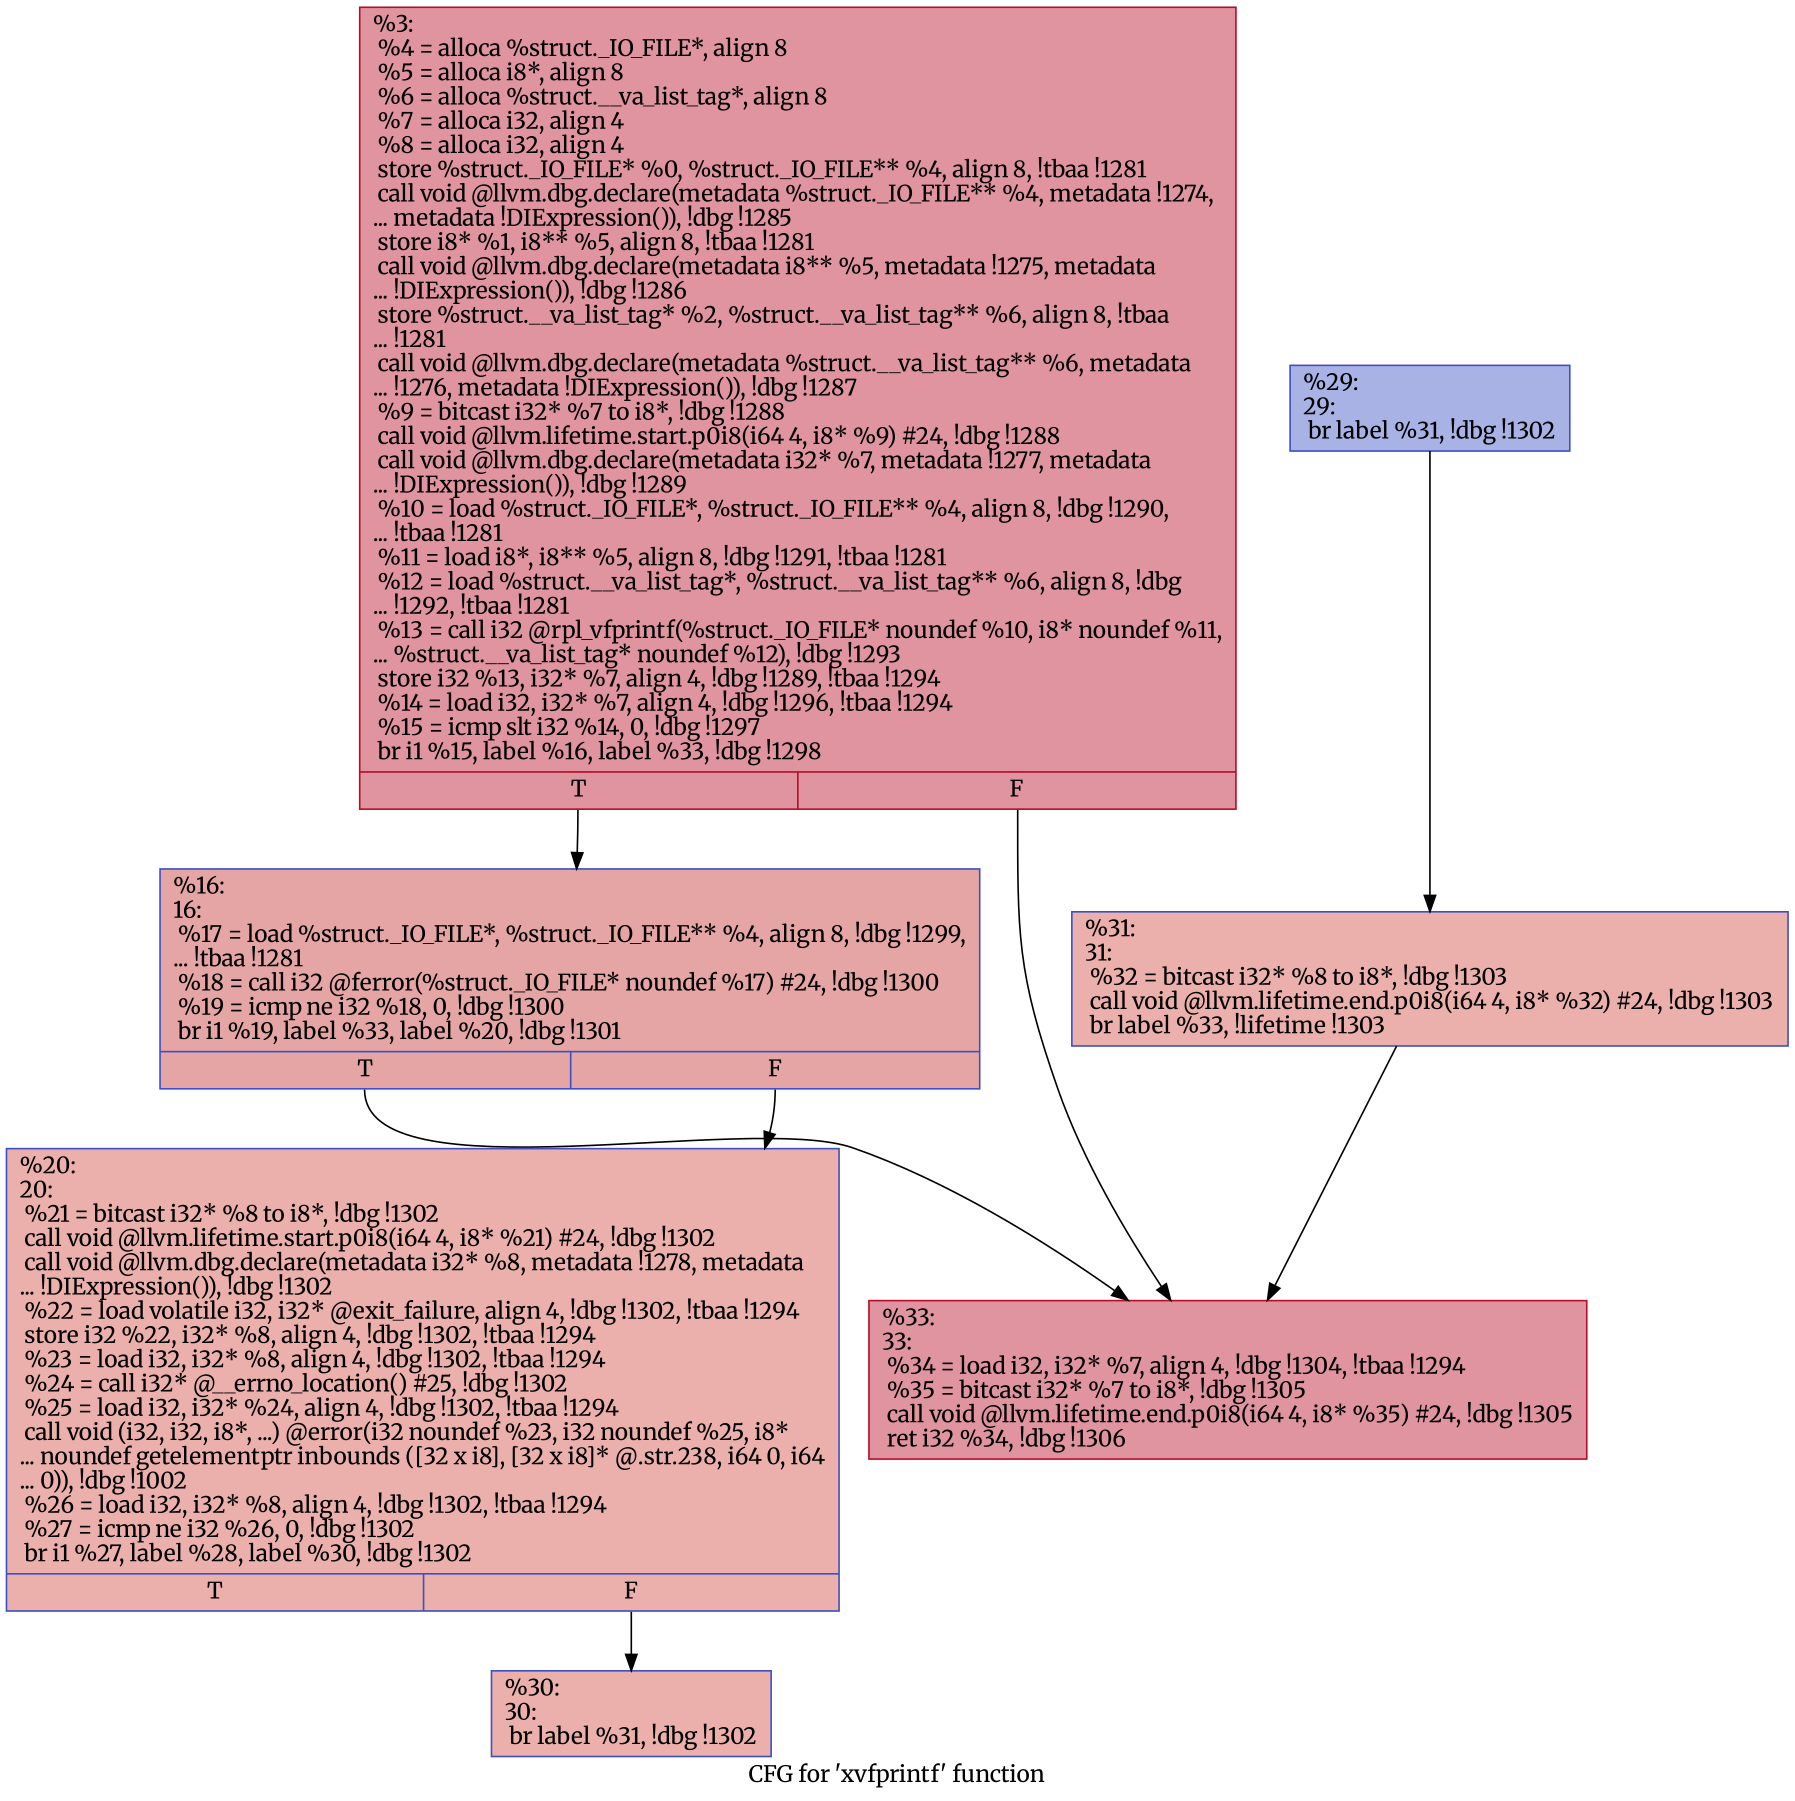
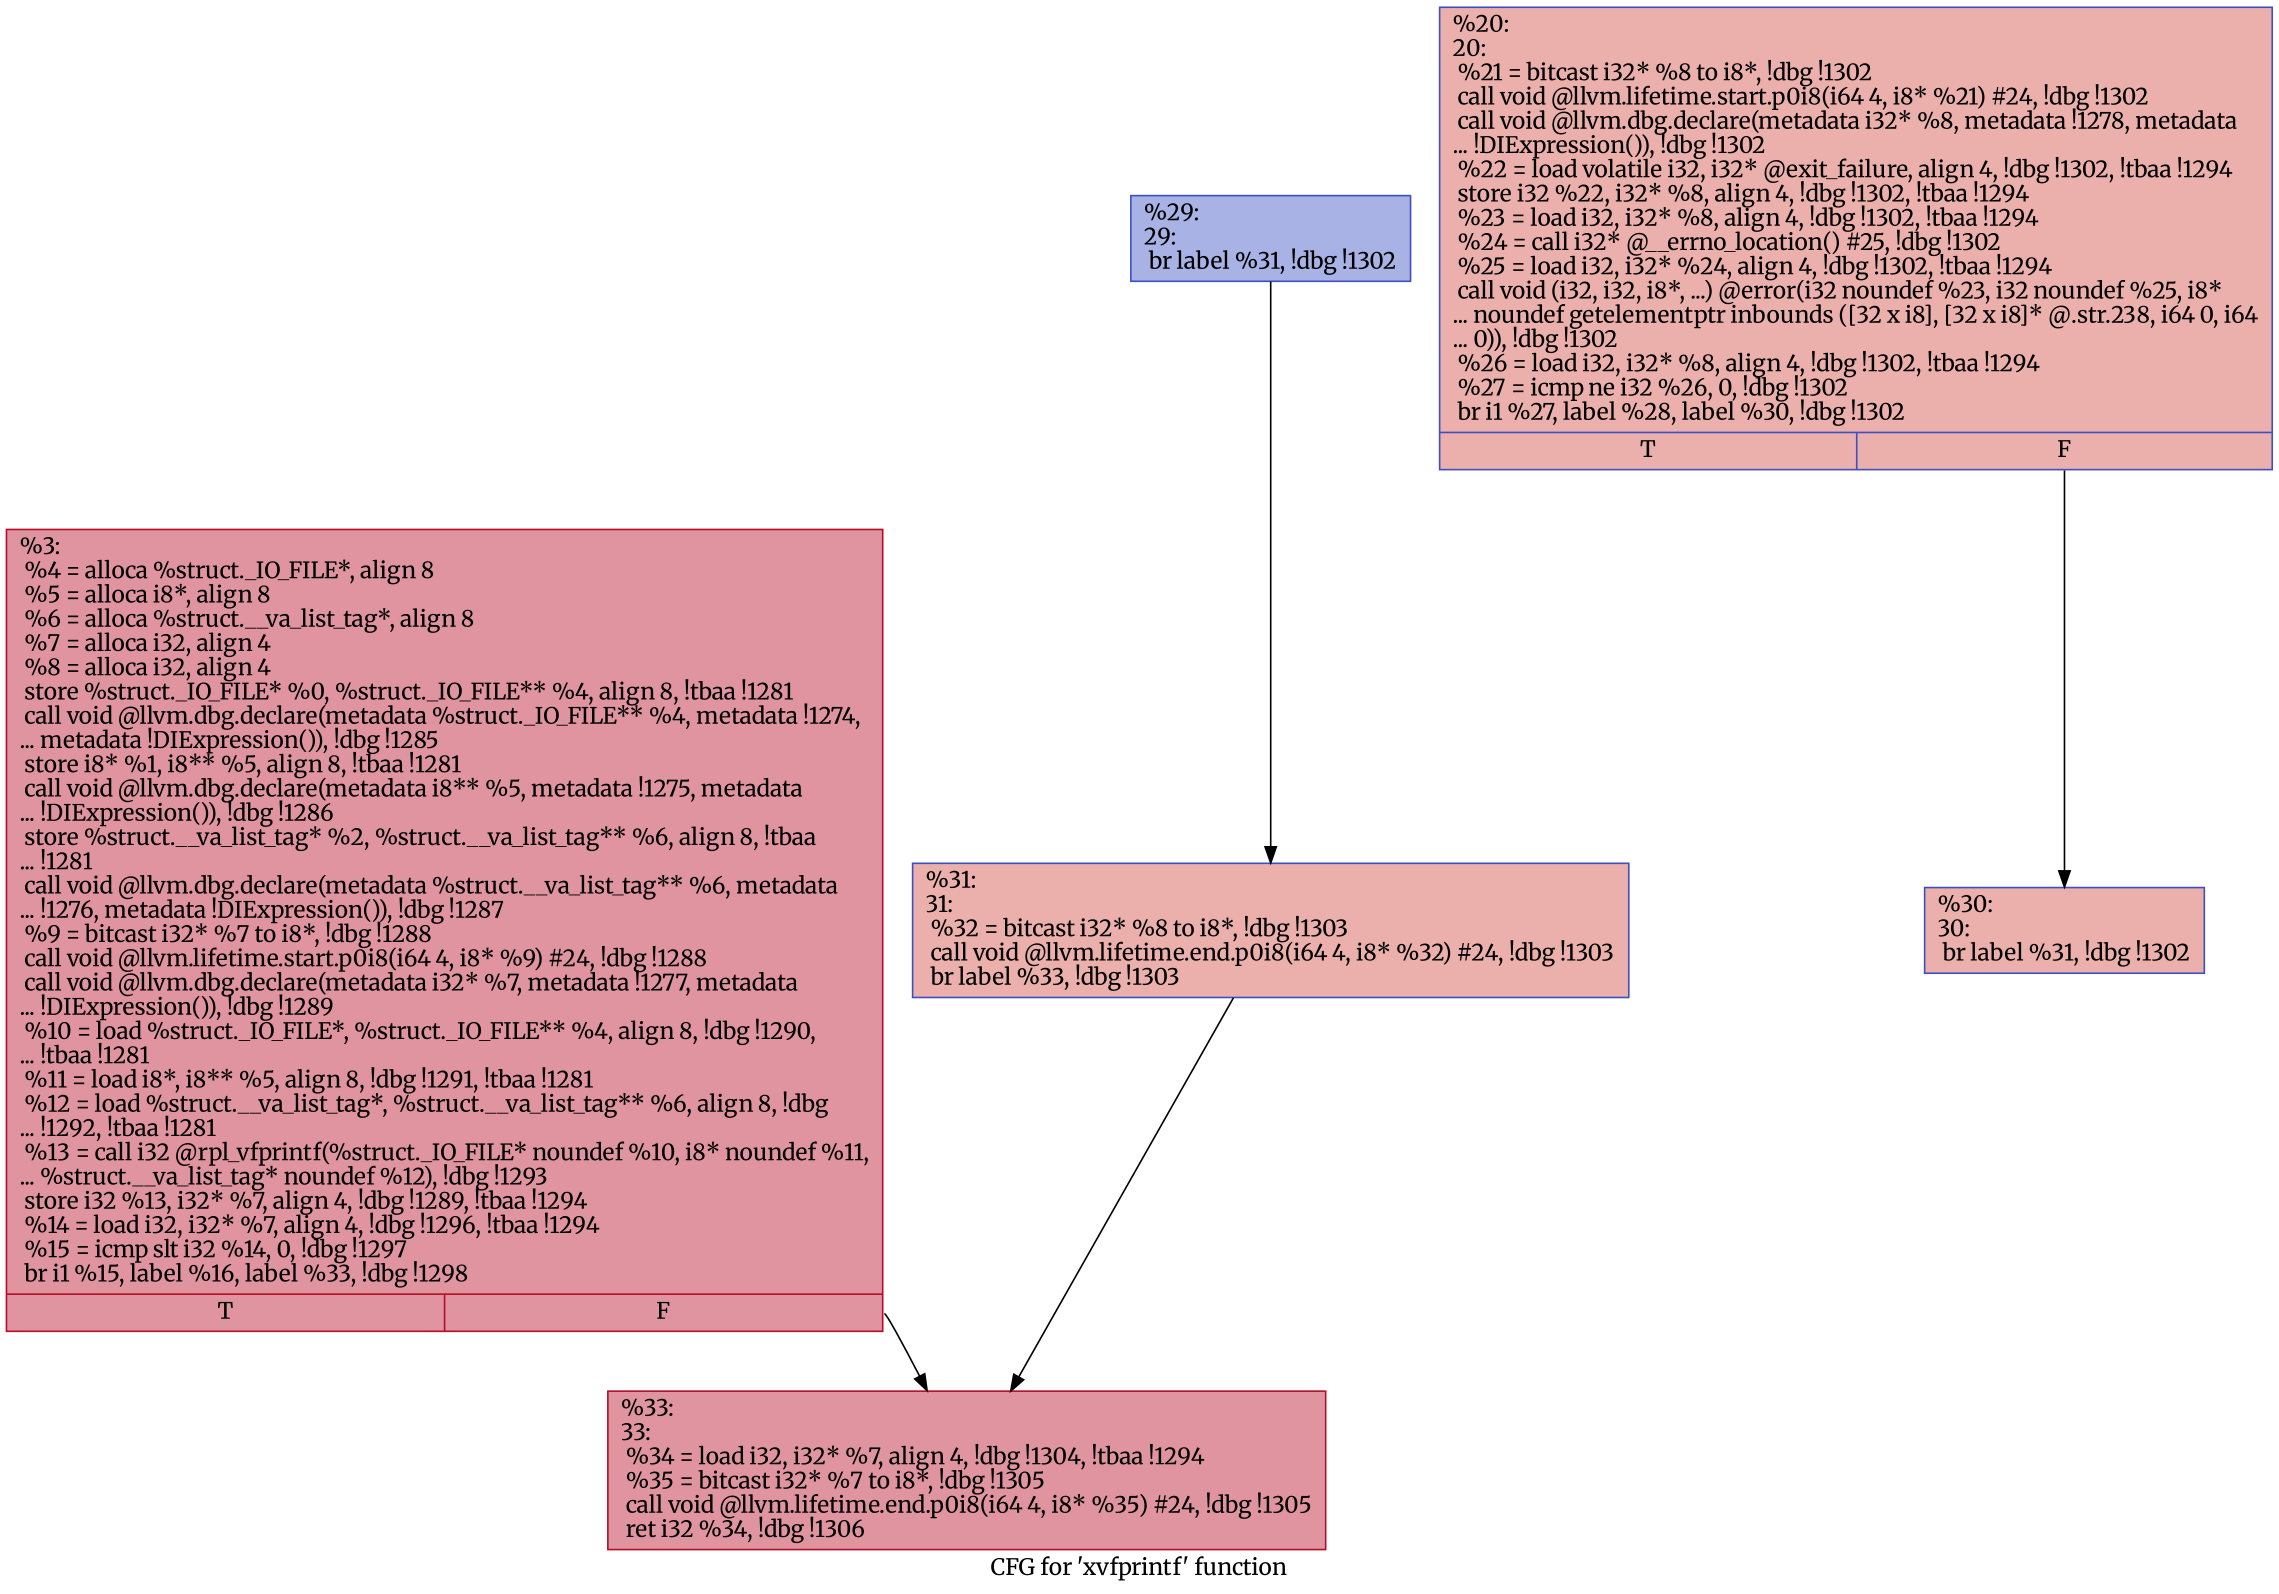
node "%16:": removed
node "%31:": text "br label %33, !lifetime !1303" -> "br label %33, !dbg !1303"
node "%20:": text "... 0)), !dbg !1002" -> "... 0)), !dbg !1302"
